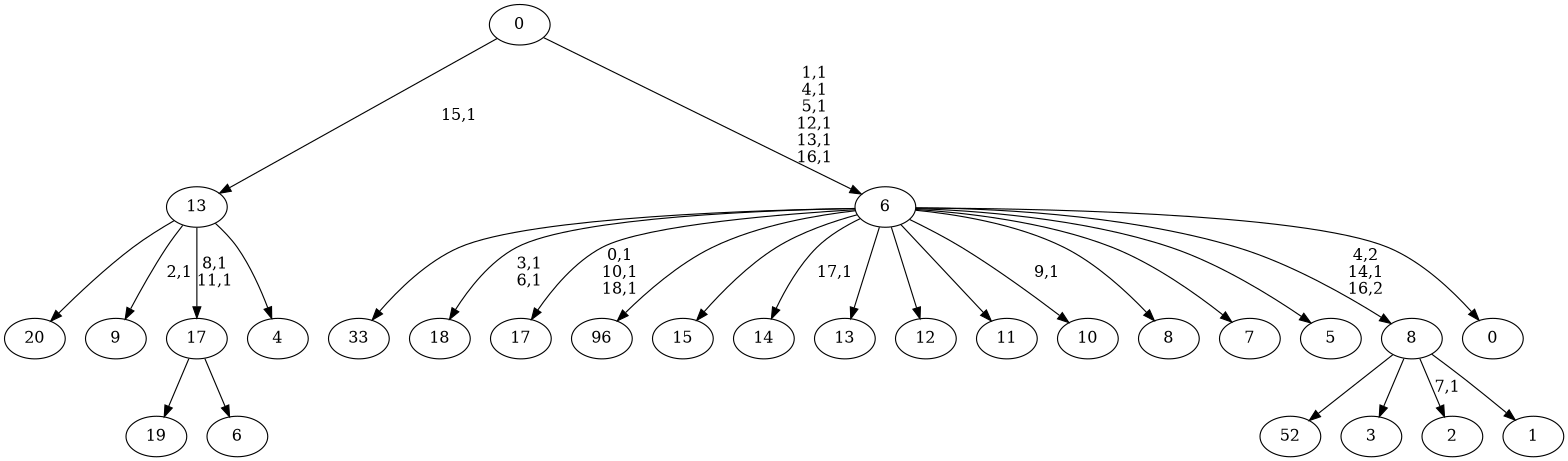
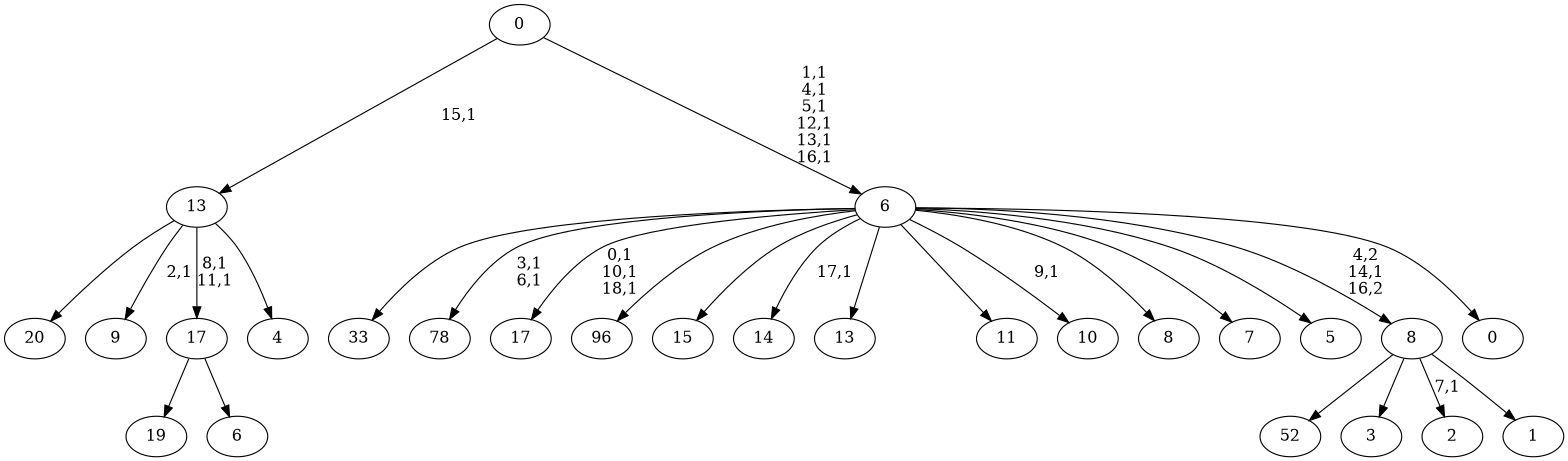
node "18": label "18" -> "78"
node "12": removed
